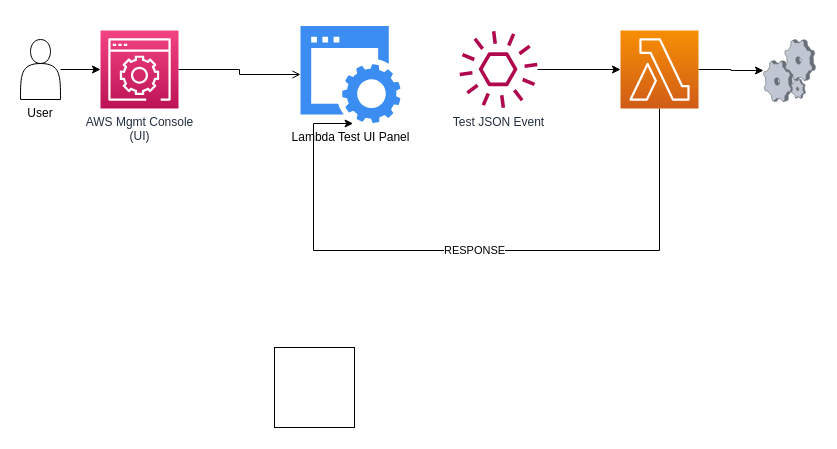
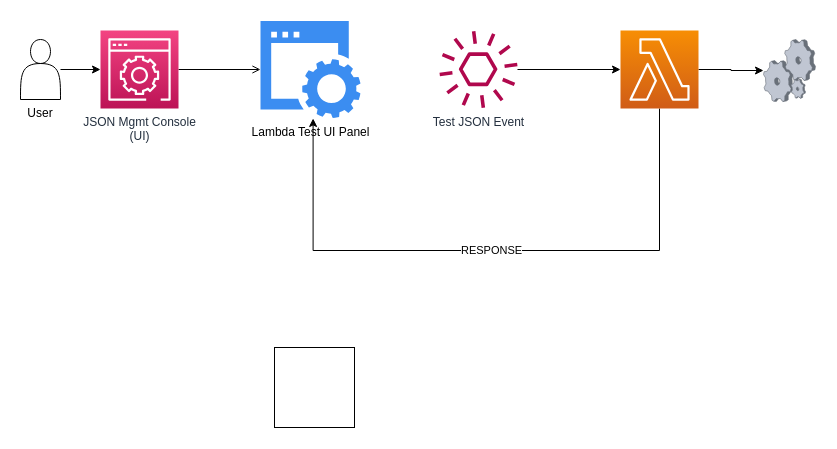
node "Test JSON Event": moved (499, 70) -> (479, 70)
node "Lambda Test UI Panel": moved (351, 75) -> (311, 70)
node "AWS Mgmt Console (UI)": label "AWS Mgmt Console (UI)" -> "JSON Mgmt Console (UI)"
